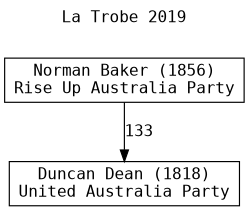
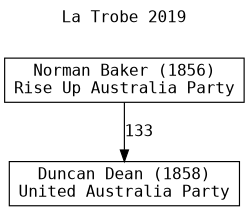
node "Duncan Dean (1818) United Australia Party": label "Duncan Dean (1818) United Australia Party" -> "Duncan Dean (1858) United Australia Party"
